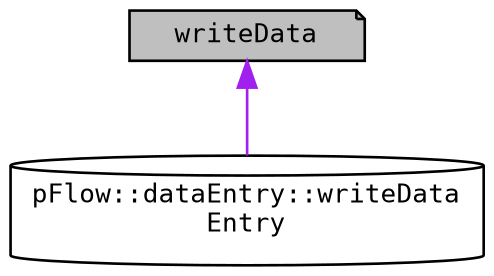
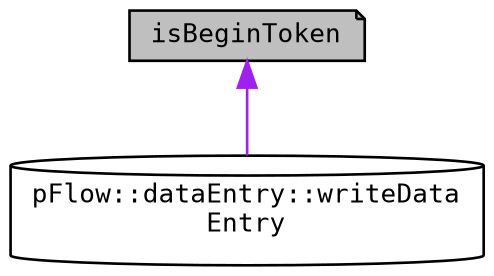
node "writeData": label "writeData" -> "isBeginToken"
